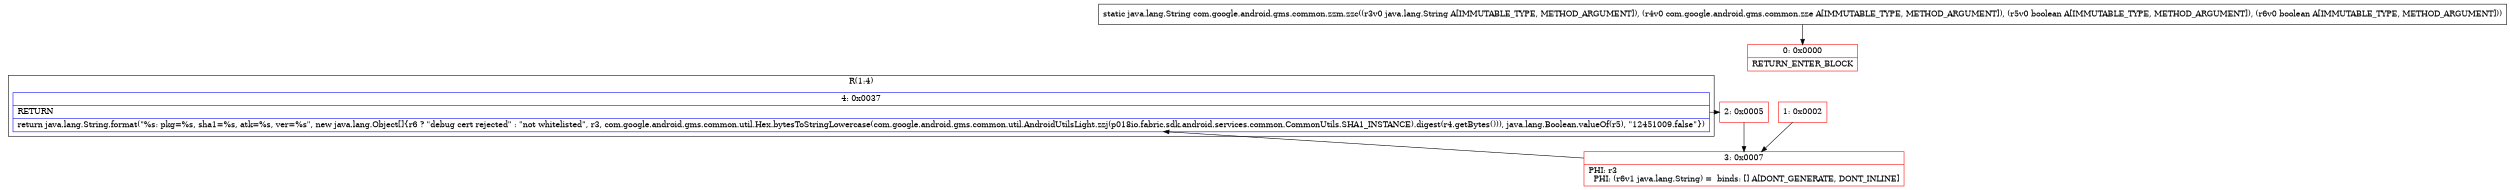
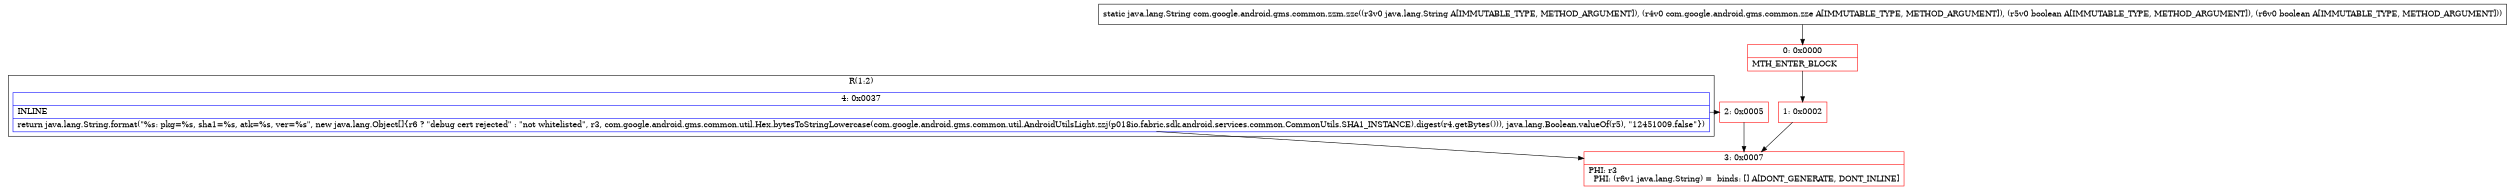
node "0: 0x0000": text "RETURN_ENTER_BLOCK" -> "MTH_ENTER_BLOCK"
cluster "R(1:4)": label "R(1:4)" -> "R(1:2)"
edge "0: 0x0000" -> "1: 0x0002": added
node "4: 0x0037": text "RETURN" -> "INLINE"
edge "3: 0x0007" -> "4: 0x0037": reversed
